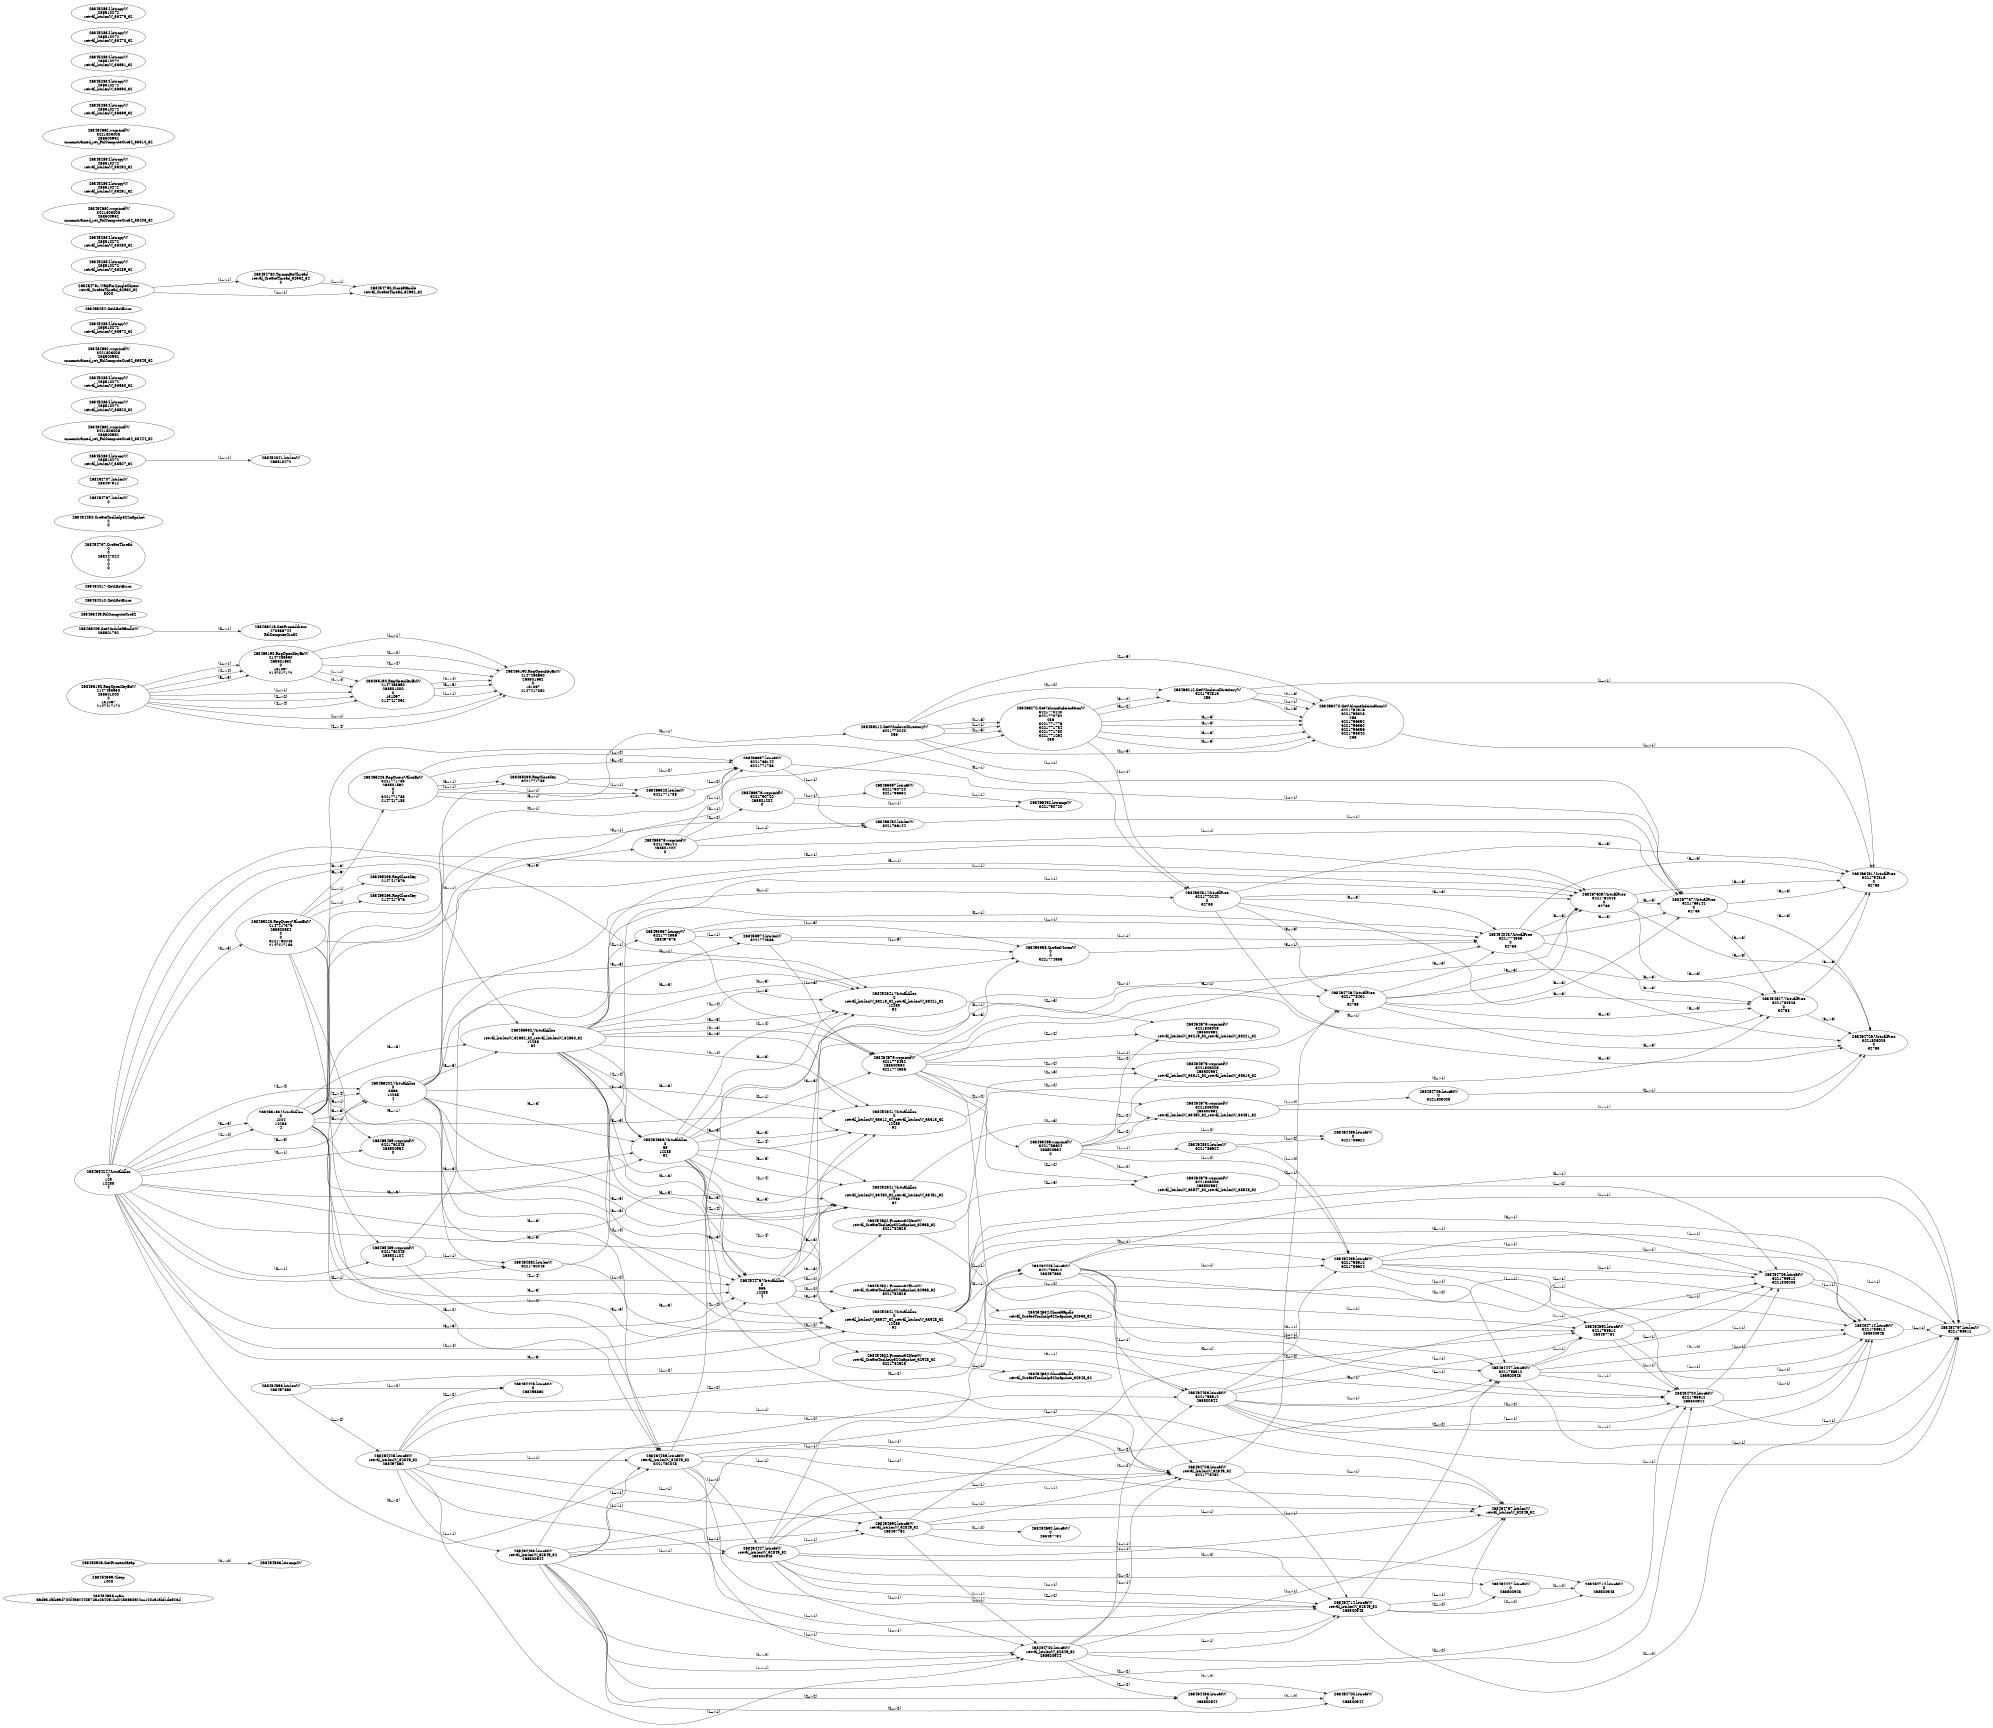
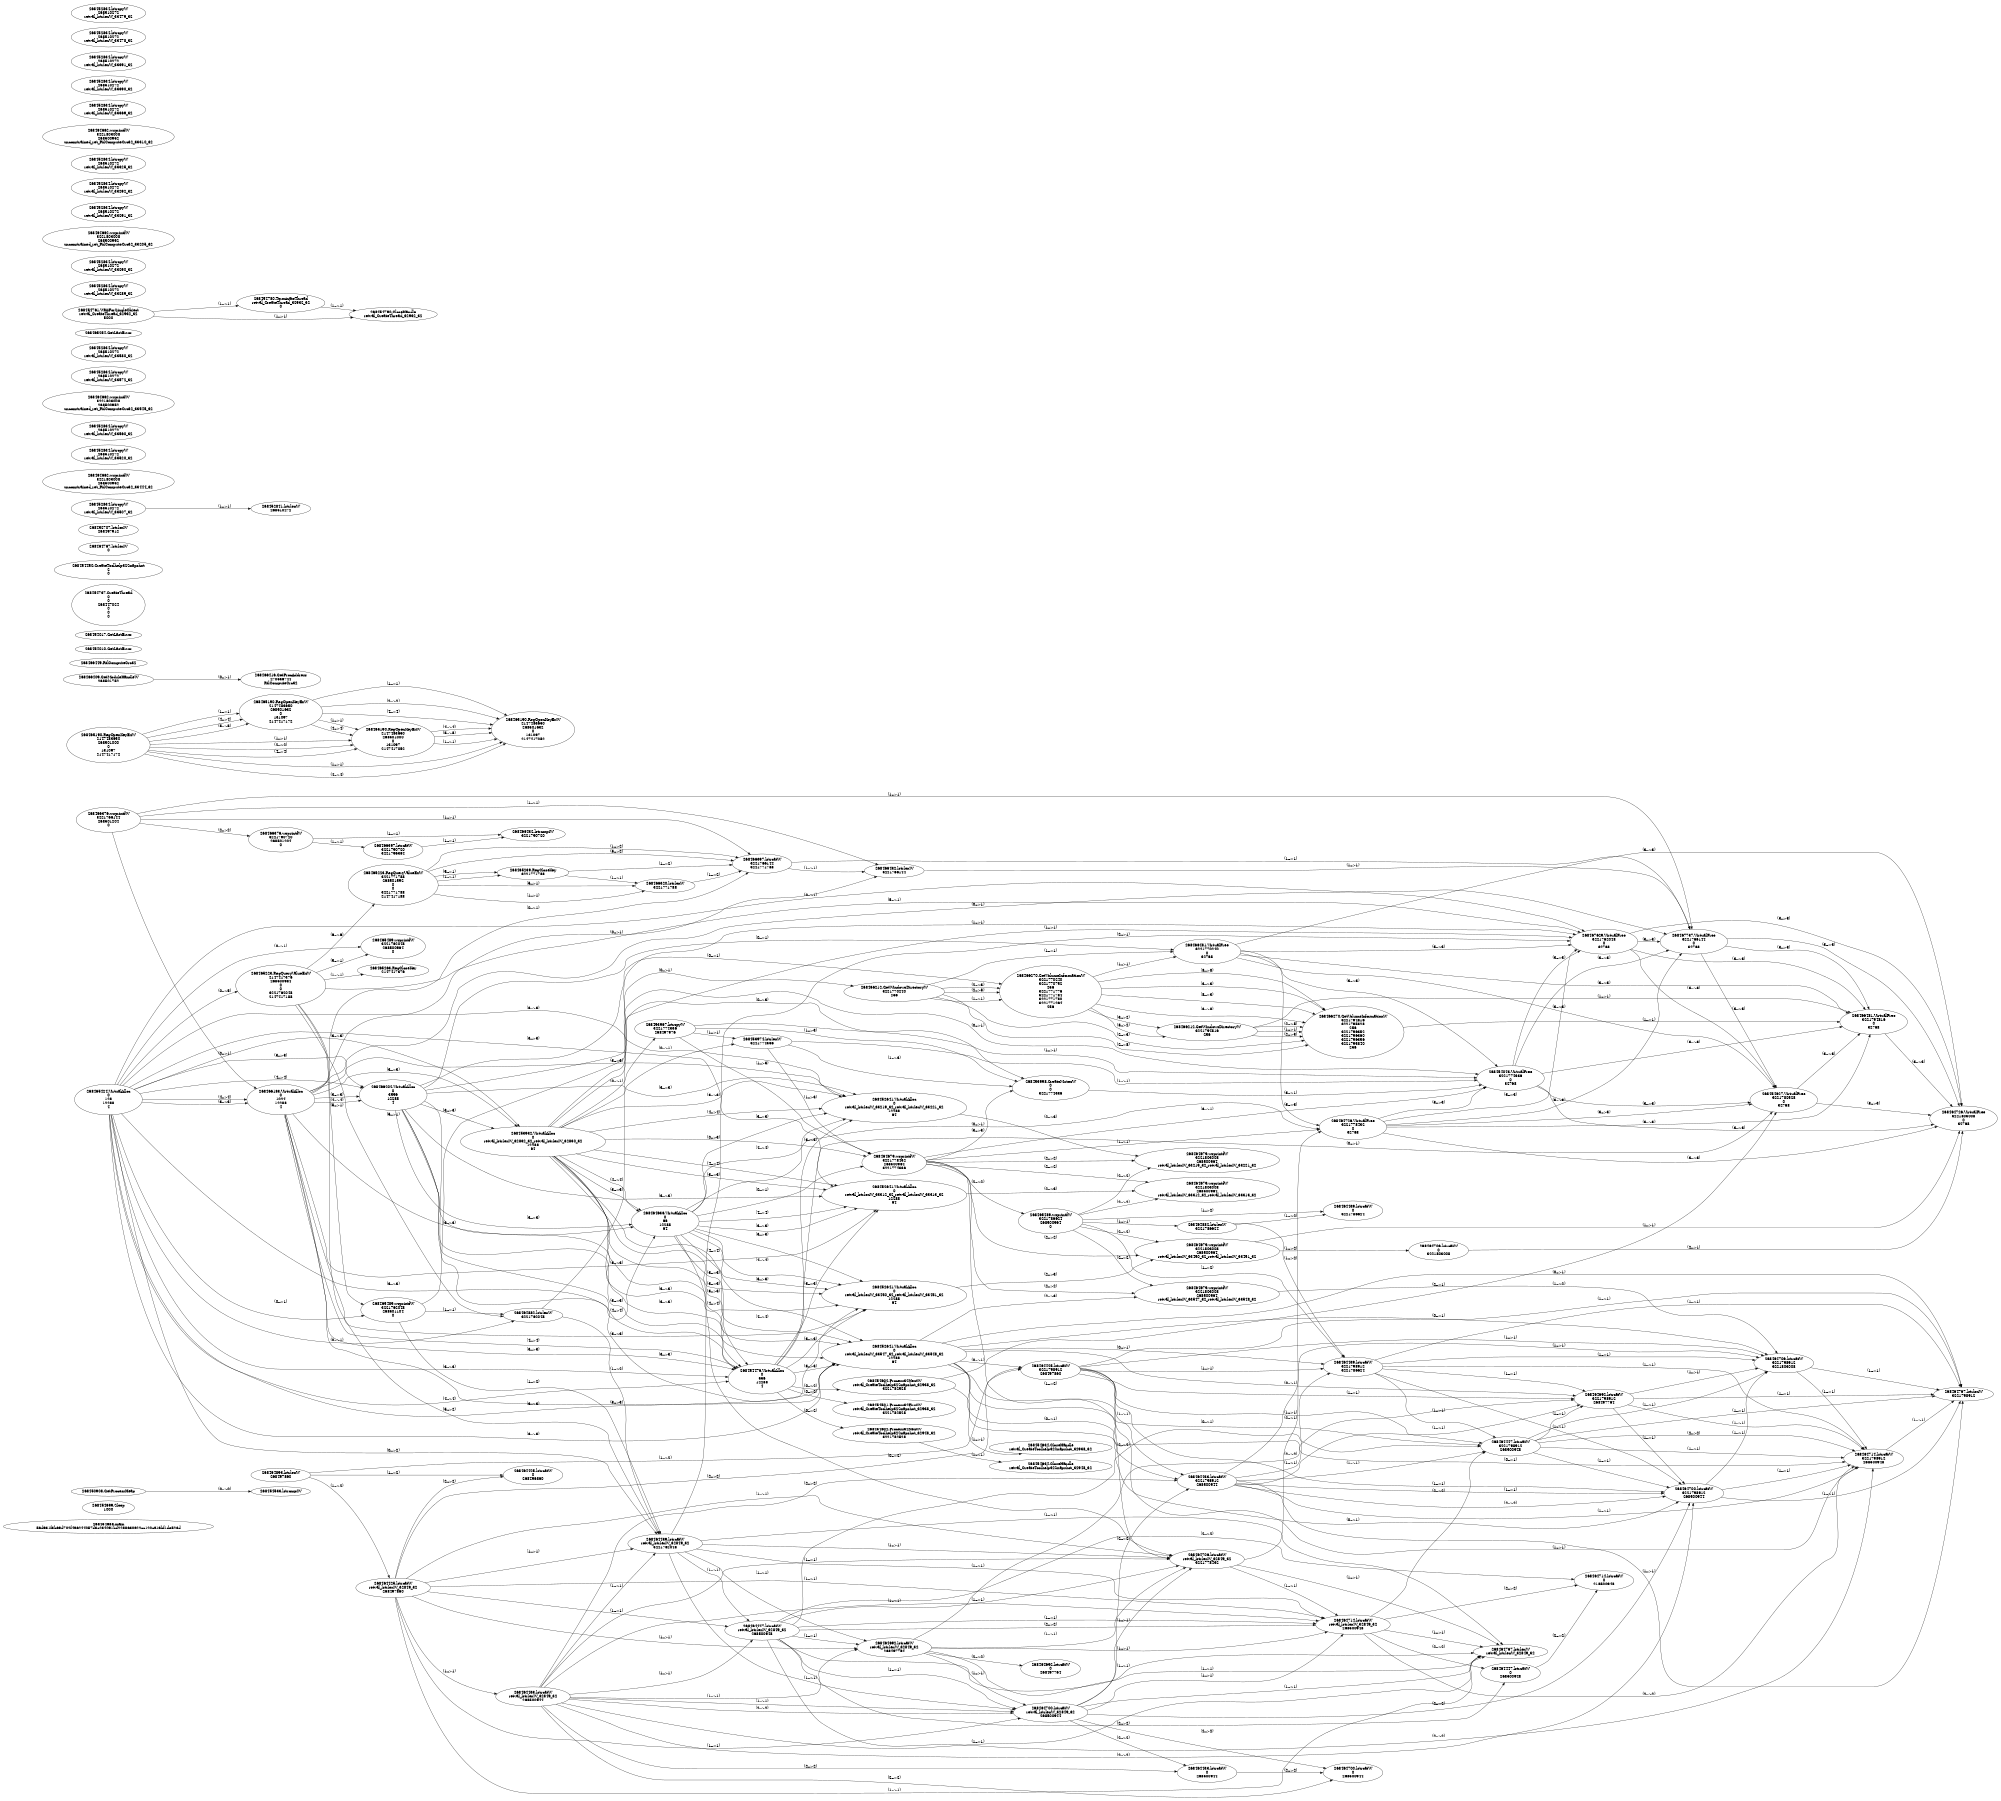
node "268452834.lstrcpyW 268510272 retval_lstrlenW_33325_32": added
node "268452834.lstrcpyW 268510272 retval_lstrlenW_33580_32": added
edge "268466212.GetWindowsDirectoryW 3221770240 256" -> "268466212.GetWindowsDirectoryW 3221794816 256": removed, label "(2-->2)"
node "268465239.RegCloseKey 2147417376": removed
edge "268466183.VirtualAlloc 0 1024 12288 4" -> "268466376.wsprintfW 3221766144 268501204 0": reversed
edge "268466481.VirtualFree 3221794816 0 32768" -> "268464726.VirtualFree 3221803008 0 32768": added, label "(3-->3)"
node "268464714.lstrcatW 0 268500948": label "268464714.lstrcatW 0 268500948" -> "268464714.lstrcatW 0 218500948"
